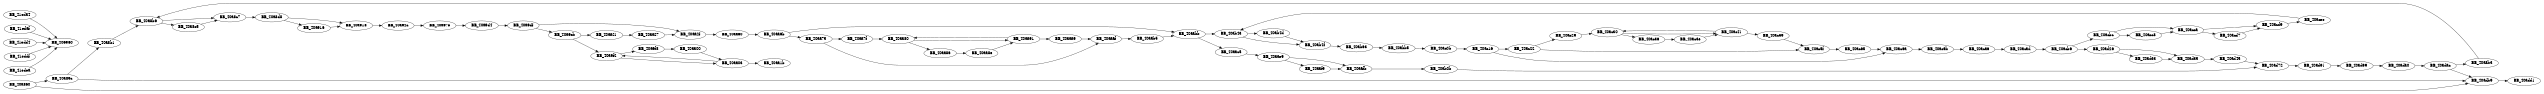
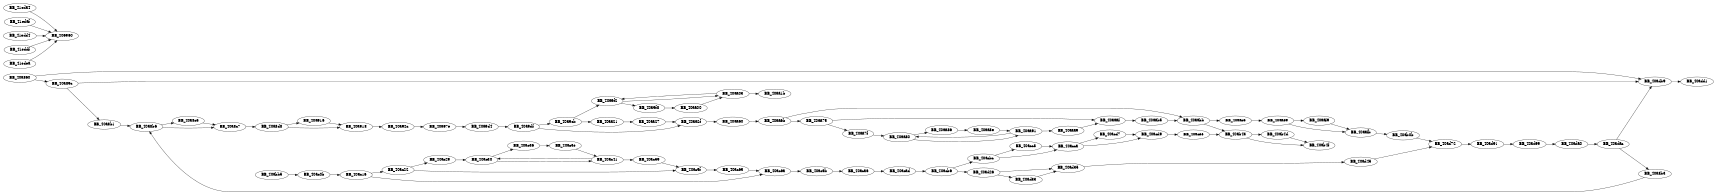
node "BB_40ab63": removed
